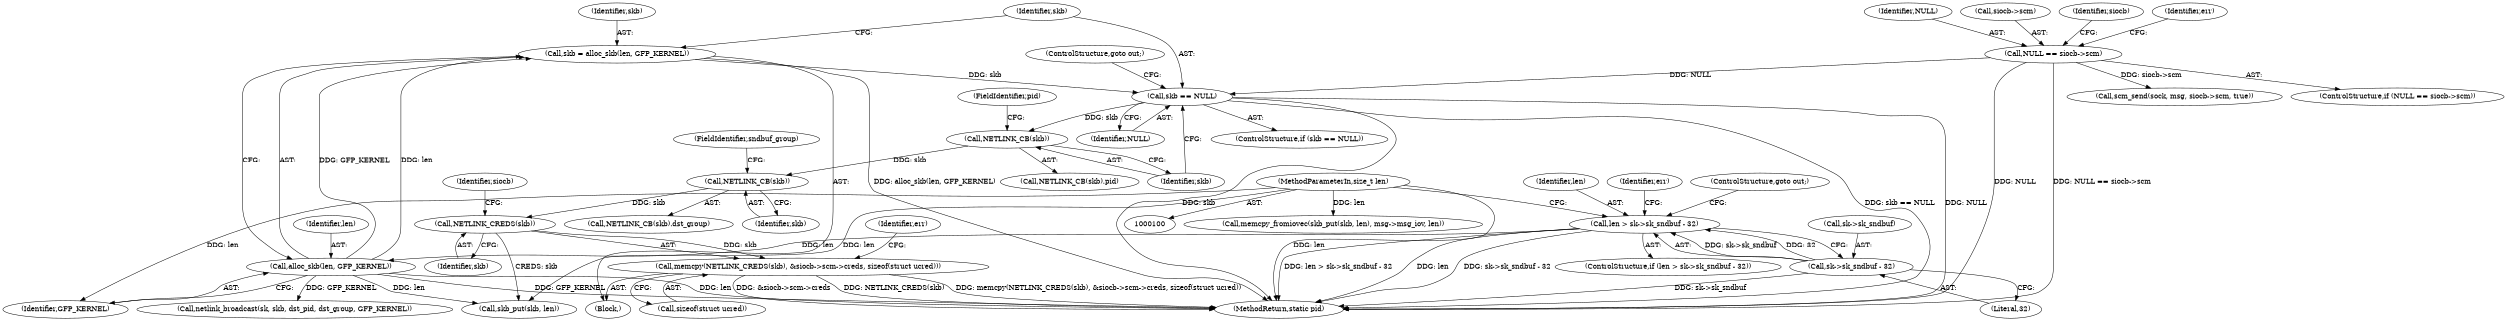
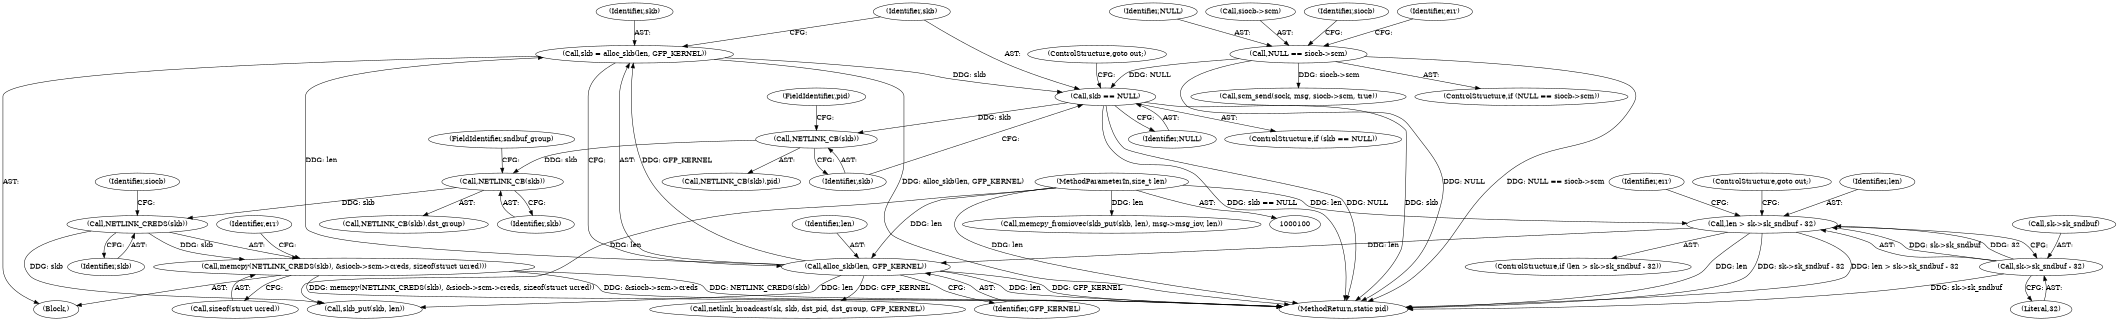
edge "(MethodParameterIn,size_t len)" -> "(Identifier,GFP_KERNEL)": now "(MethodParameterIn,size_t len)" -> "(Call,alloc_skb(len, GFP_KERNEL))"
edge "(MethodParameterIn,size_t len)" -> "(Call,len > sk->sk_sndbuf - 32)": label "CFG: " -> "DDG: len"
edge "(Call,NETLINK_CREDS(skb))" -> "(Call,skb_put(skb, len))": label "CREDS: skb" -> "DDG: skb"
